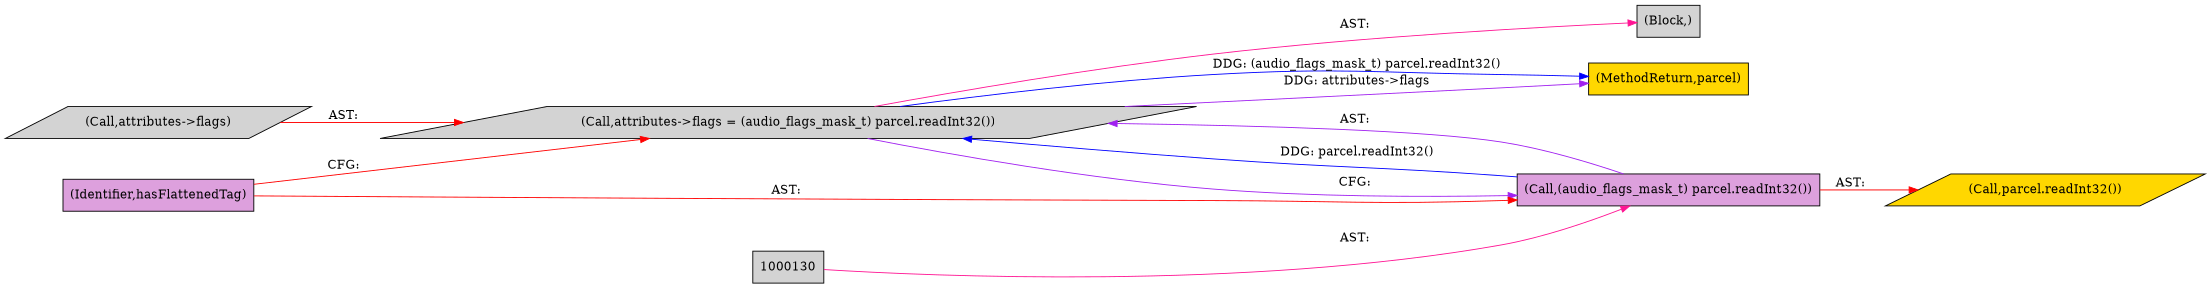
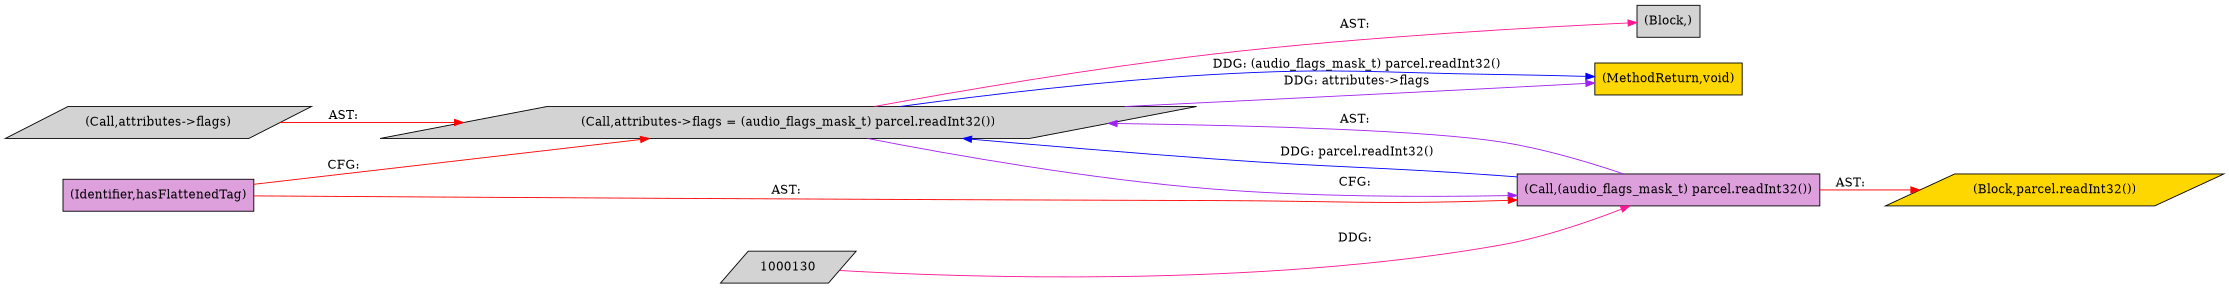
node "(MethodReturn,parcel)": label "(MethodReturn,parcel)" -> "(MethodReturn,void)"
node "(Call,parcel.readInt32())": label "(Call,parcel.readInt32())" -> "(Block,parcel.readInt32())"
edge "1000130" -> "(Call,(audio_flags_mask_t) parcel.readInt32())": label "AST: " -> "DDG: "
node "1000130": shape box -> parallelogram
